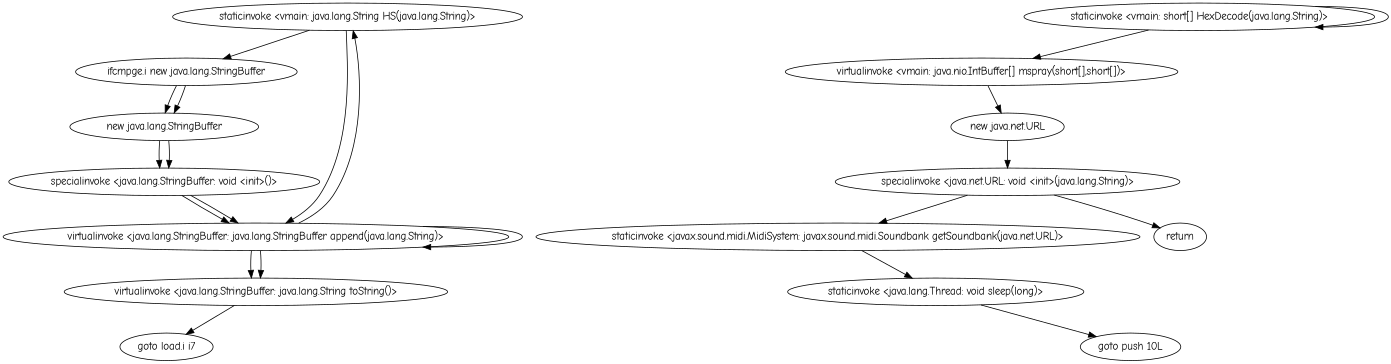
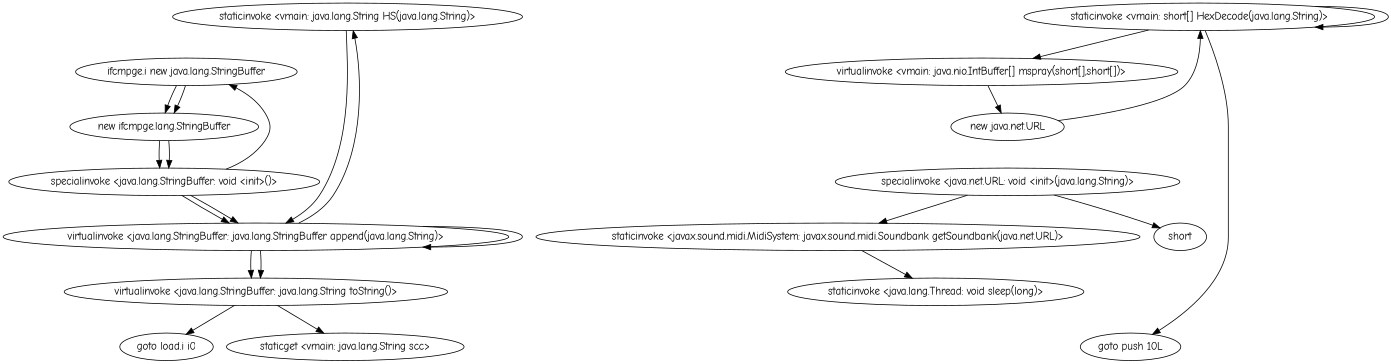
edge "staticinvoke <vmain: java.lang.String HS(java.lang.String)>" -> "ifcmpge.i new java.lang.StringBuffer": now "specialinvoke <java.lang.StringBuffer: void <init>()>" -> "ifcmpge.i new java.lang.StringBuffer"
node "new java.lang.StringBuffer": label "new java.lang.StringBuffer" -> "new ifcmpge.lang.StringBuffer"
edge "new java.net.URL" -> "specialinvoke <java.net.URL: void <init>(java.lang.String)>": now "new java.net.URL" -> "staticinvoke <vmain: short[] HexDecode(java.lang.String)>"
node "return": label "return" -> "short"
edge "staticinvoke <java.lang.Thread: void sleep(long)>" -> "goto push 10L": now "staticinvoke <vmain: short[] HexDecode(java.lang.String)>" -> "goto push 10L"
node "goto load.i i7": label "goto load.i i7" -> "goto load.i i0"
node "staticget <vmain: java.lang.String scc>": added
